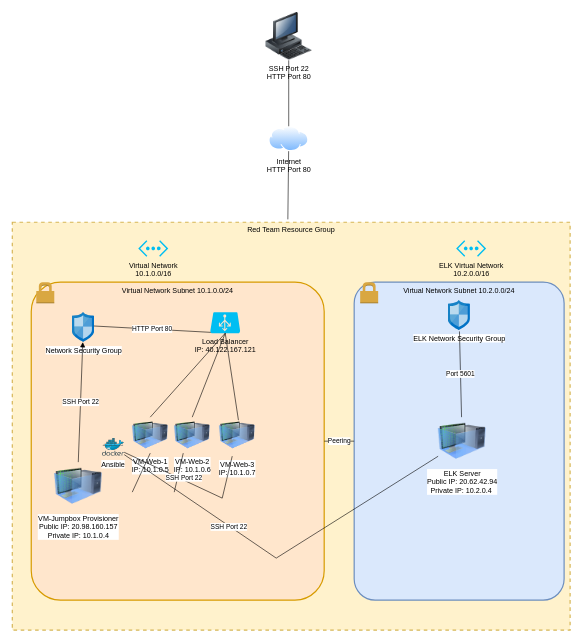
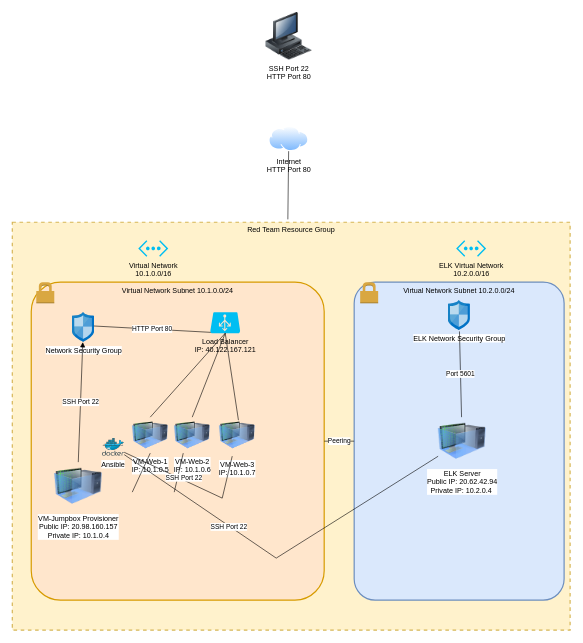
edge "SSH Port 22 HTTP Port 80" -- "Internet HTTP Port 80": removed
